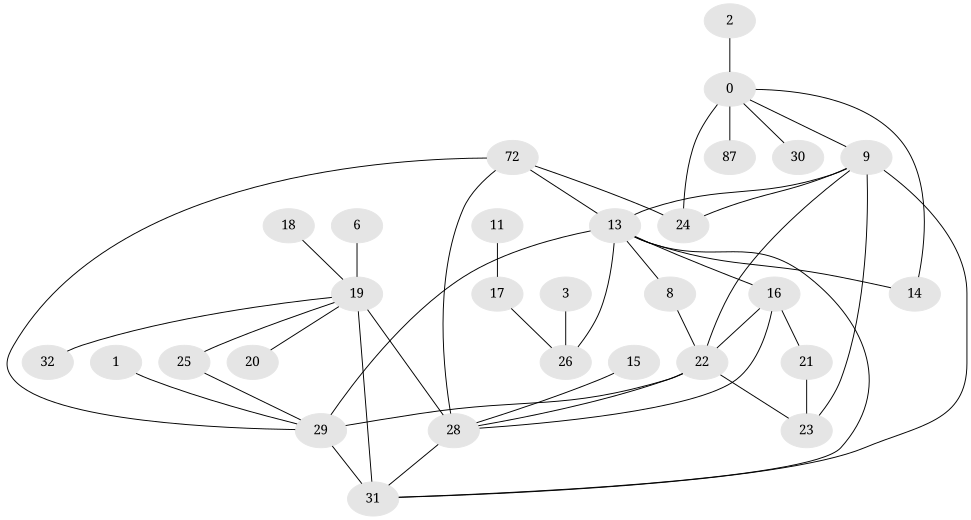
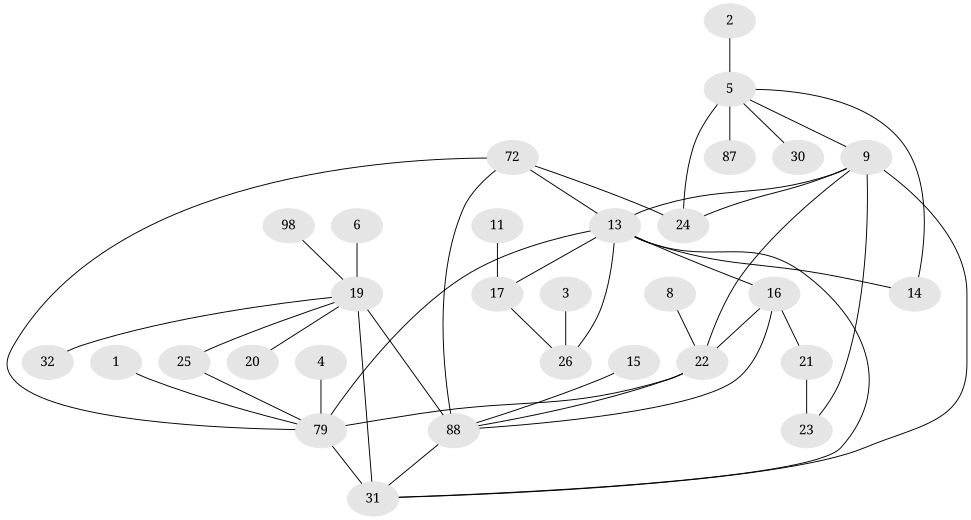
node "0": label "0" -> "5"
node "18": label "18" -> "98"
edge "13" -- "8": now "13" -- "17"
node "4": added
edge "22" -- "23": removed
node "29": label "29" -> "79"
node "28": label "28" -> "88"
